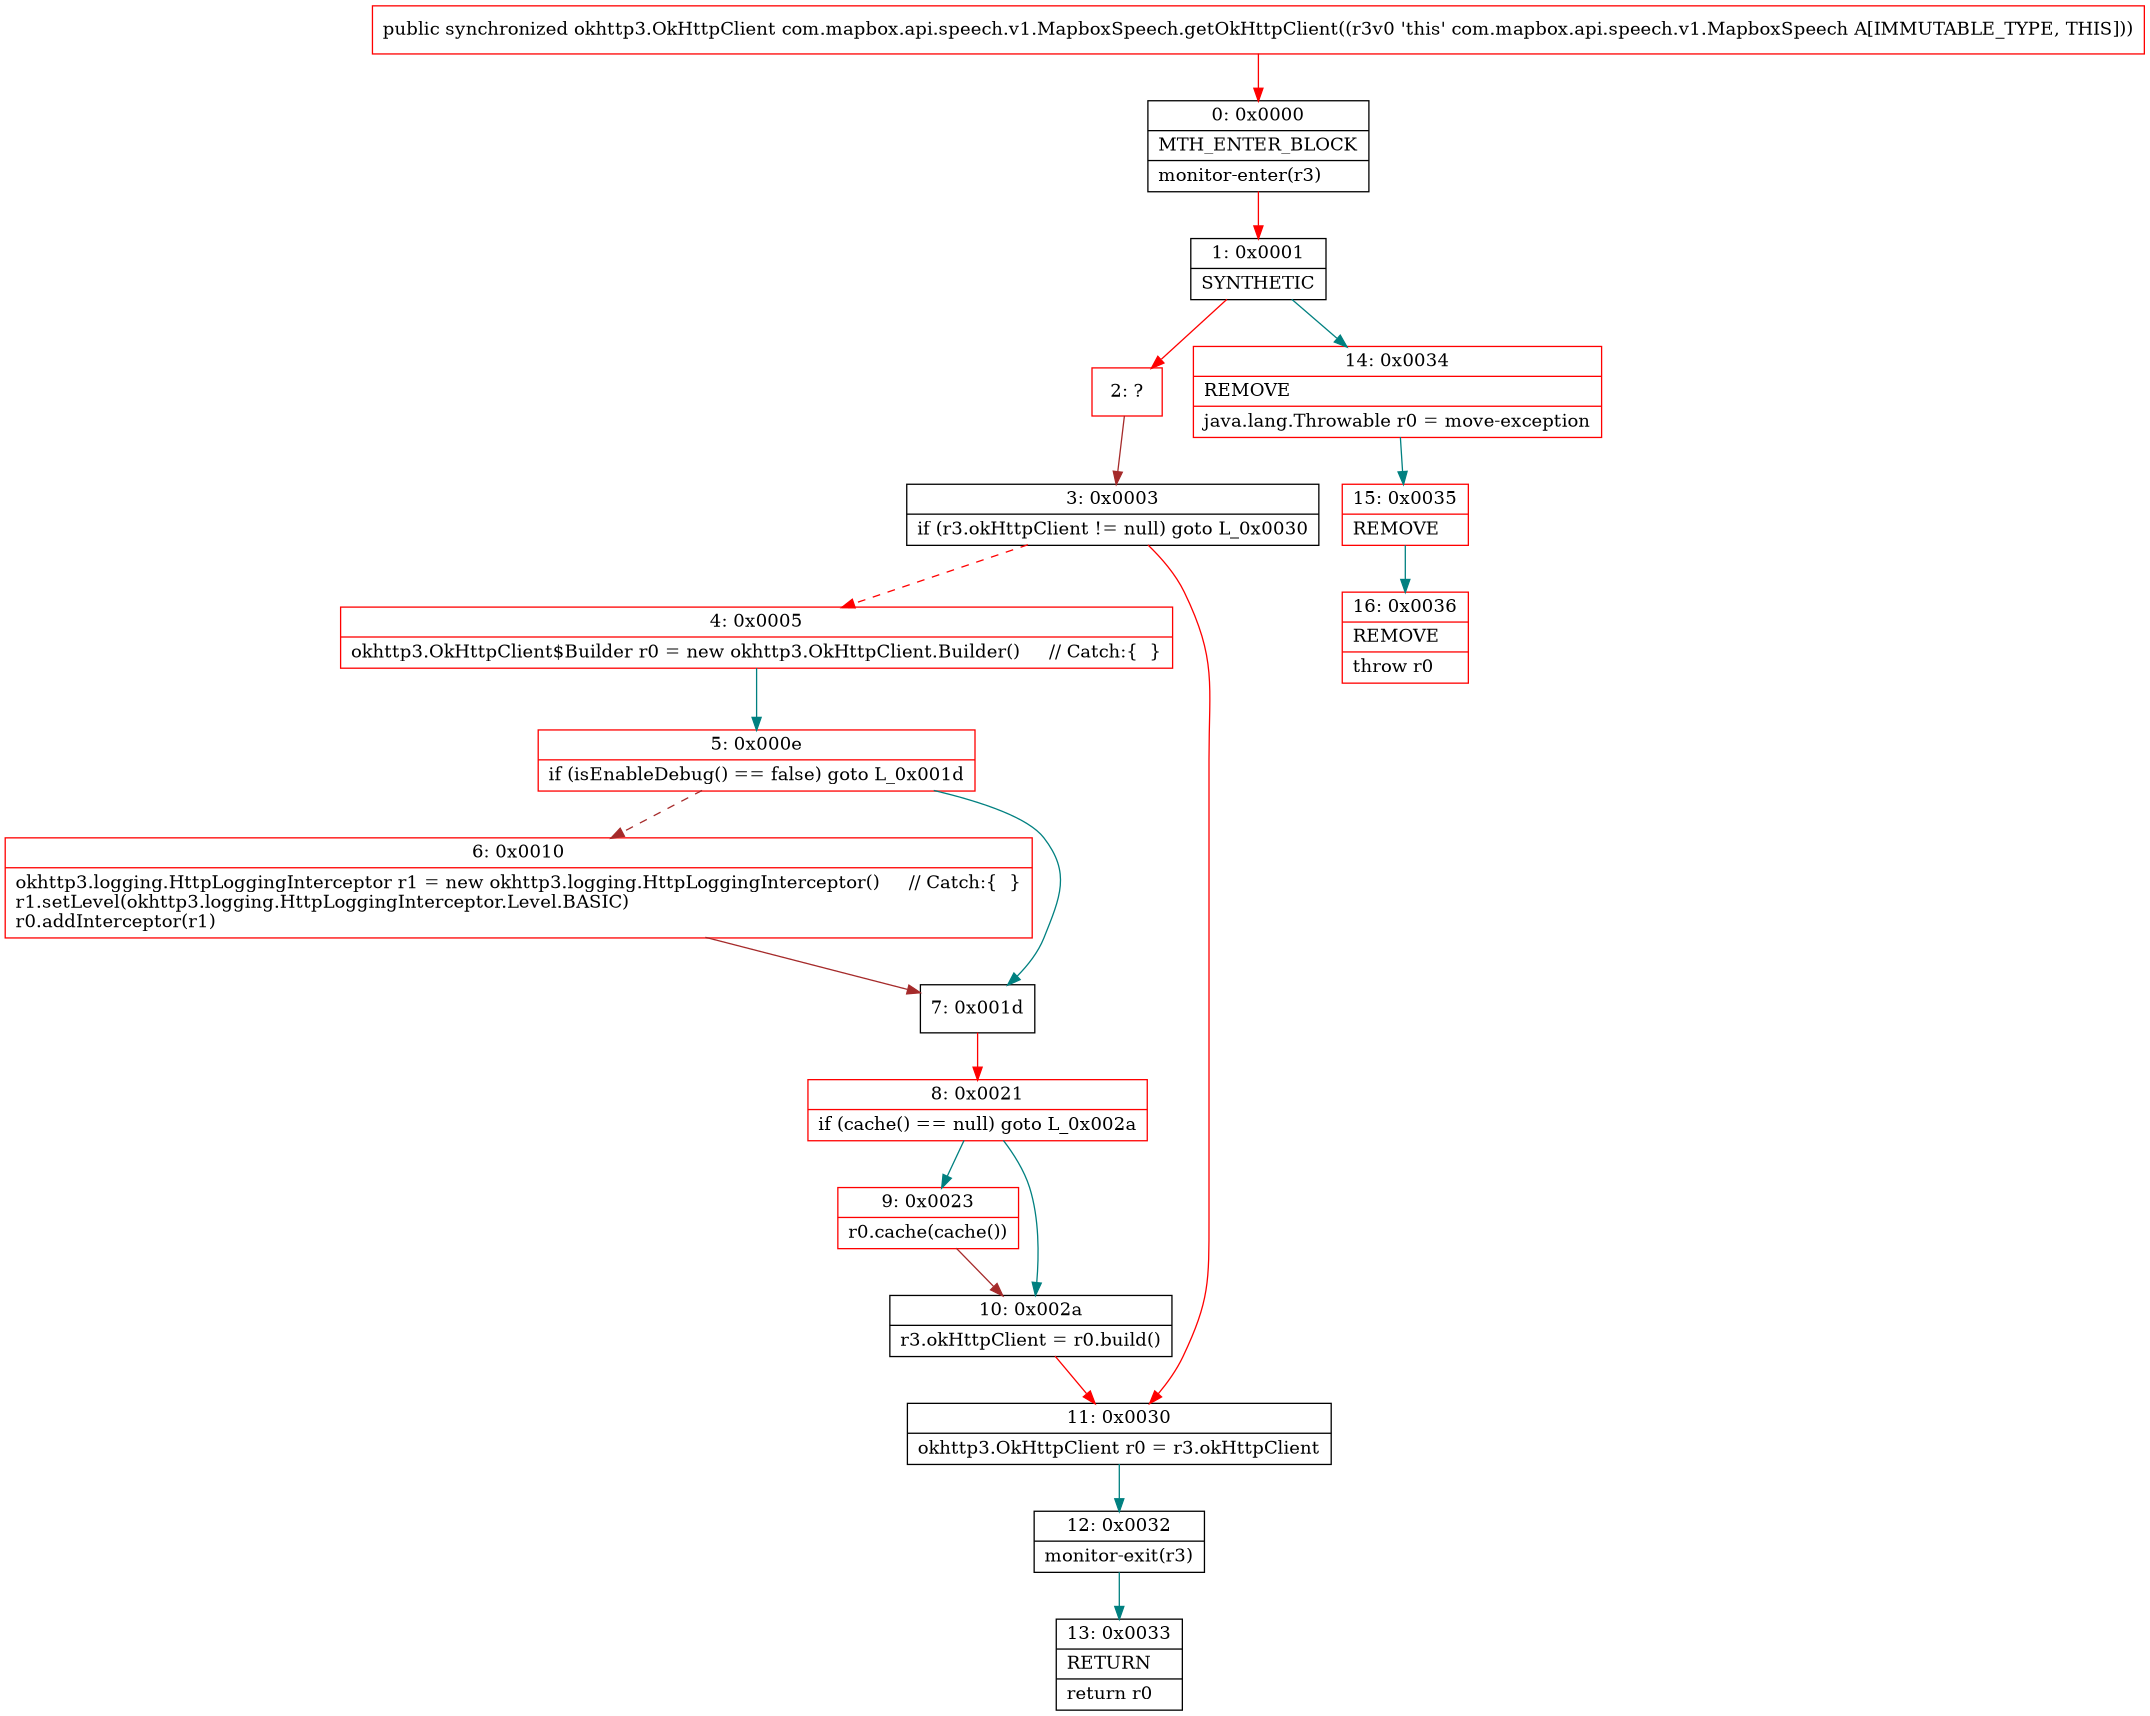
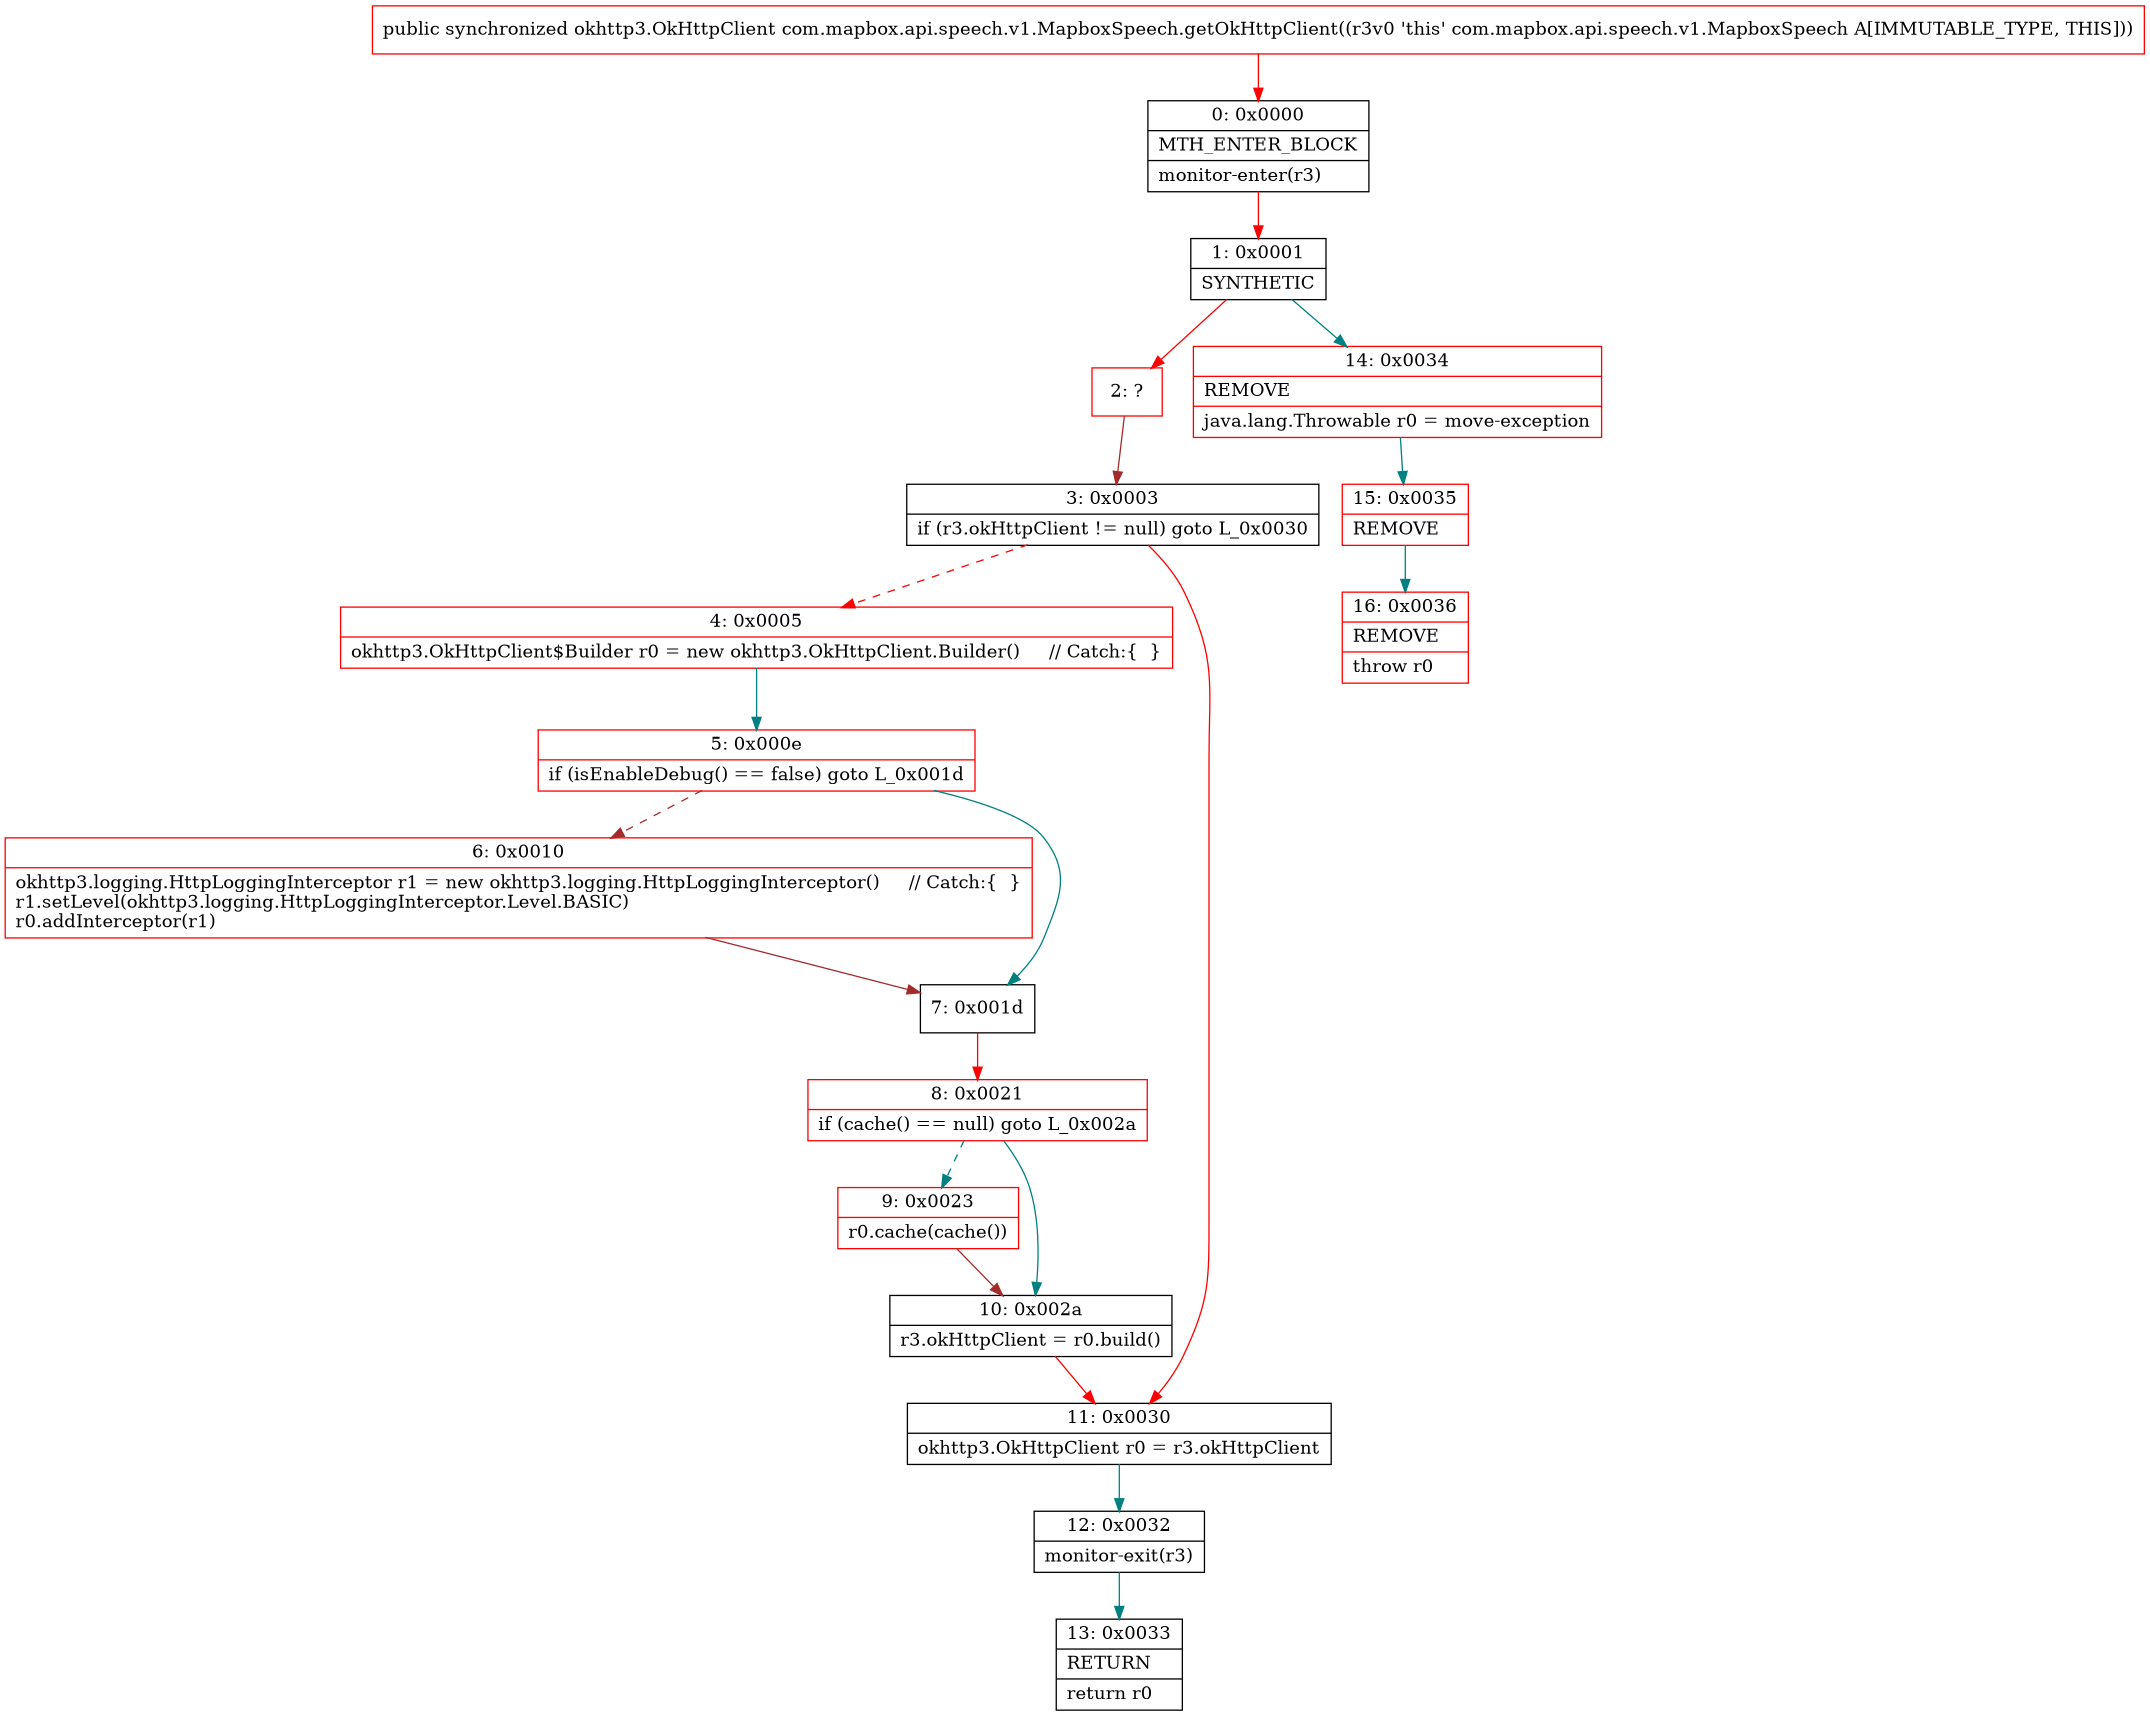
edge "8: 0x0021" -> "9: 0x0023": style solid -> dashed
